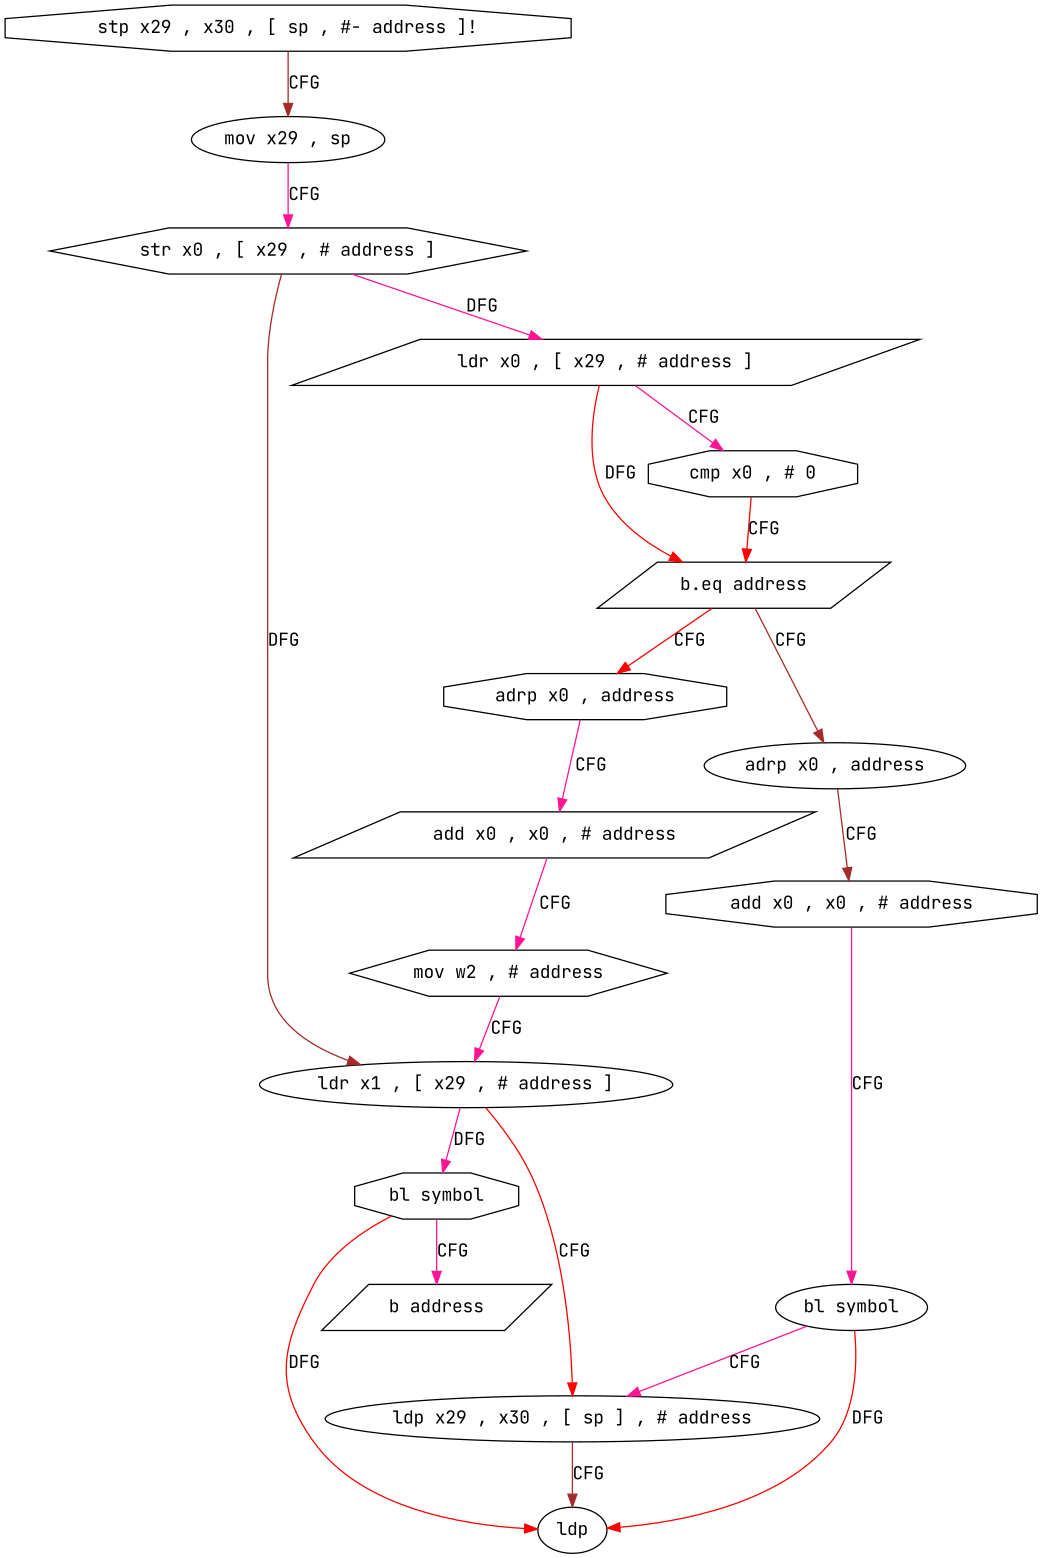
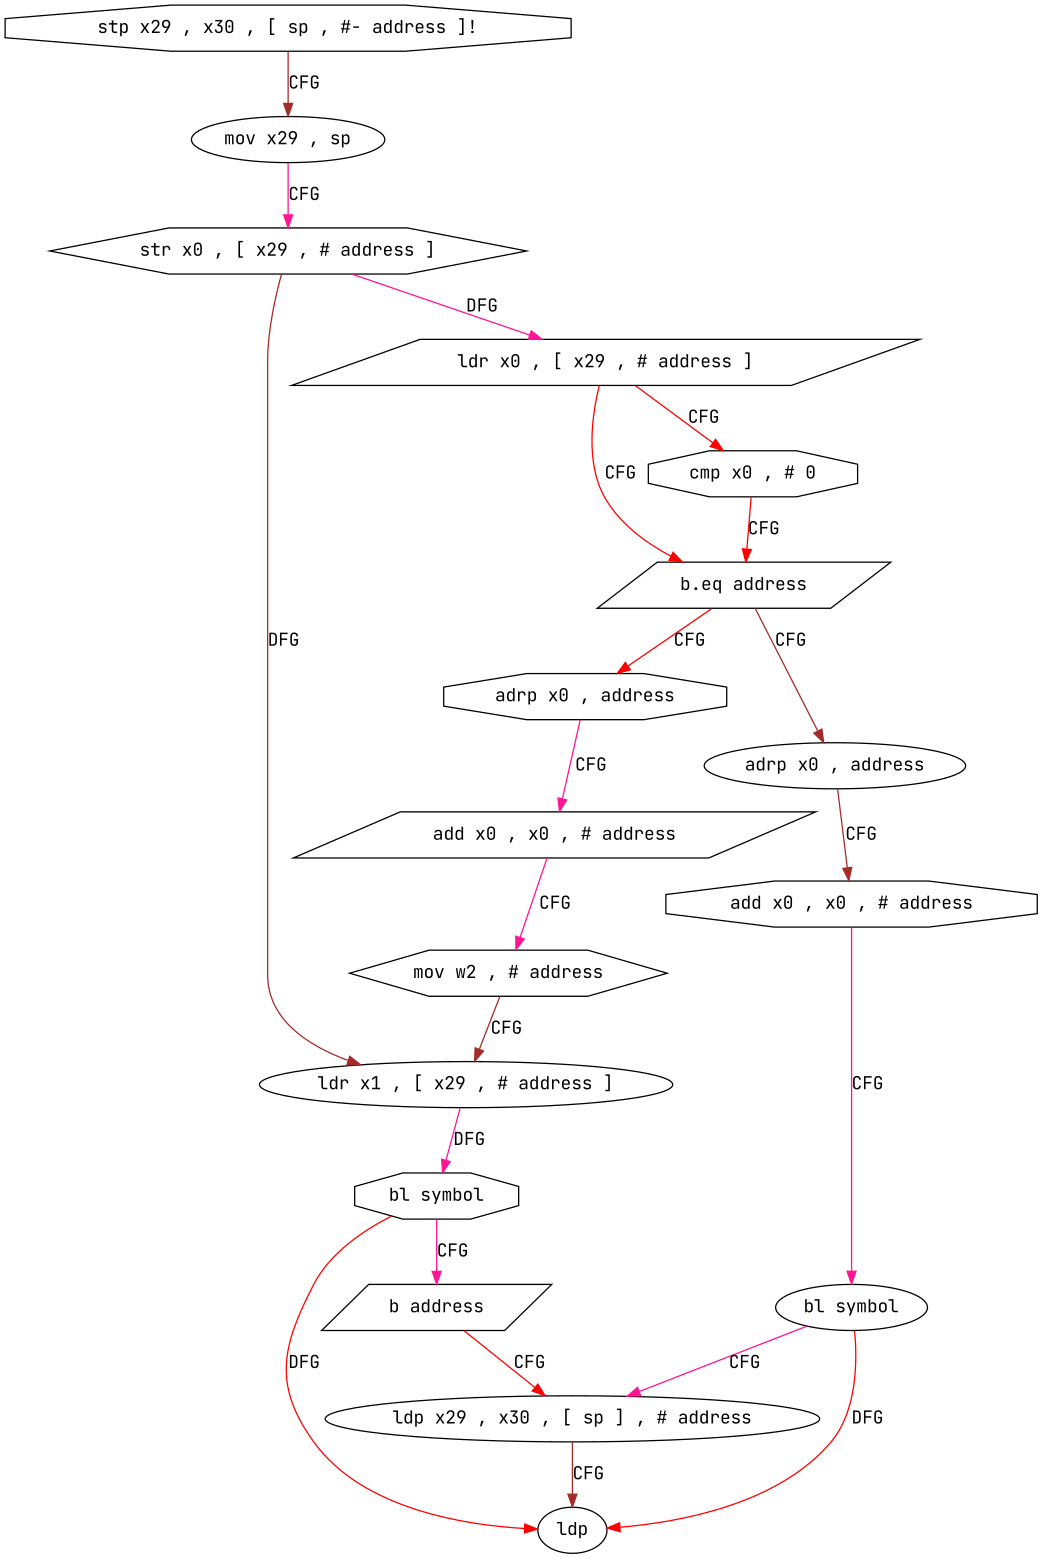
edge "ldr x0 , [ x29 , # address ]" -> "cmp x0 , # 0": color deeppink -> red
edge "ldr x0 , [ x29 , # address ]" -> "b.eq address": label "DFG" -> "CFG"
edge "mov w2 , # address" -> "ldr x1 , [ x29 , # address ]": color deeppink -> brown
edge "ldr x1 , [ x29 , # address ]" -> "ldp x29 , x30 , [ sp ] , # address": now "b address" -> "ldp x29 , x30 , [ sp ] , # address"
